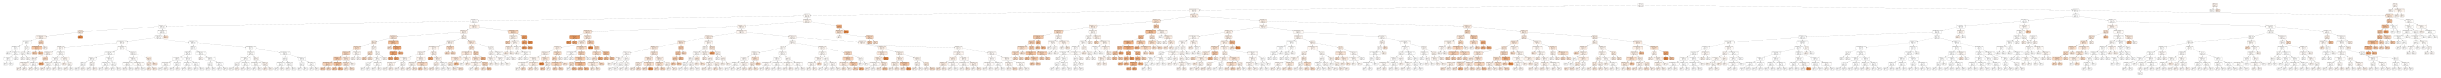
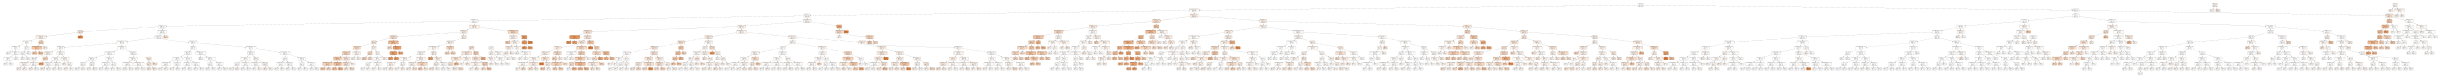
node "numColors <= 0.729 mse = 80.415 samples = 23 value = 9.139": removed
